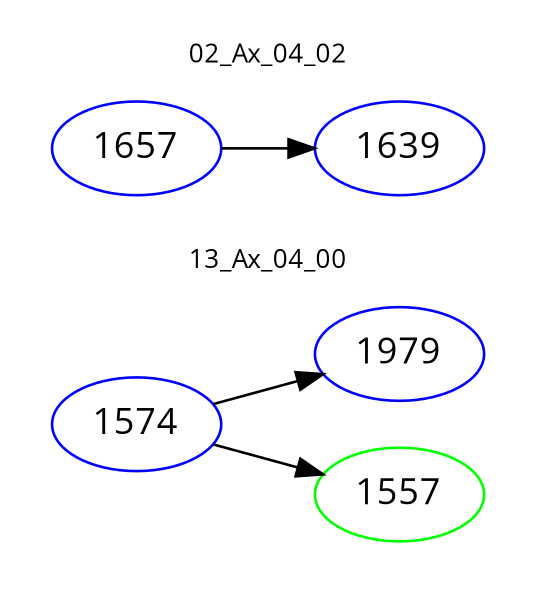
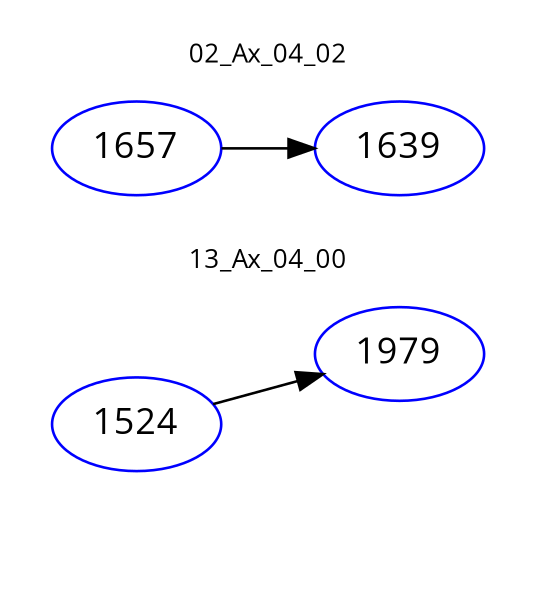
node "1574": label "1574" -> "1524"
node "1557": removed
